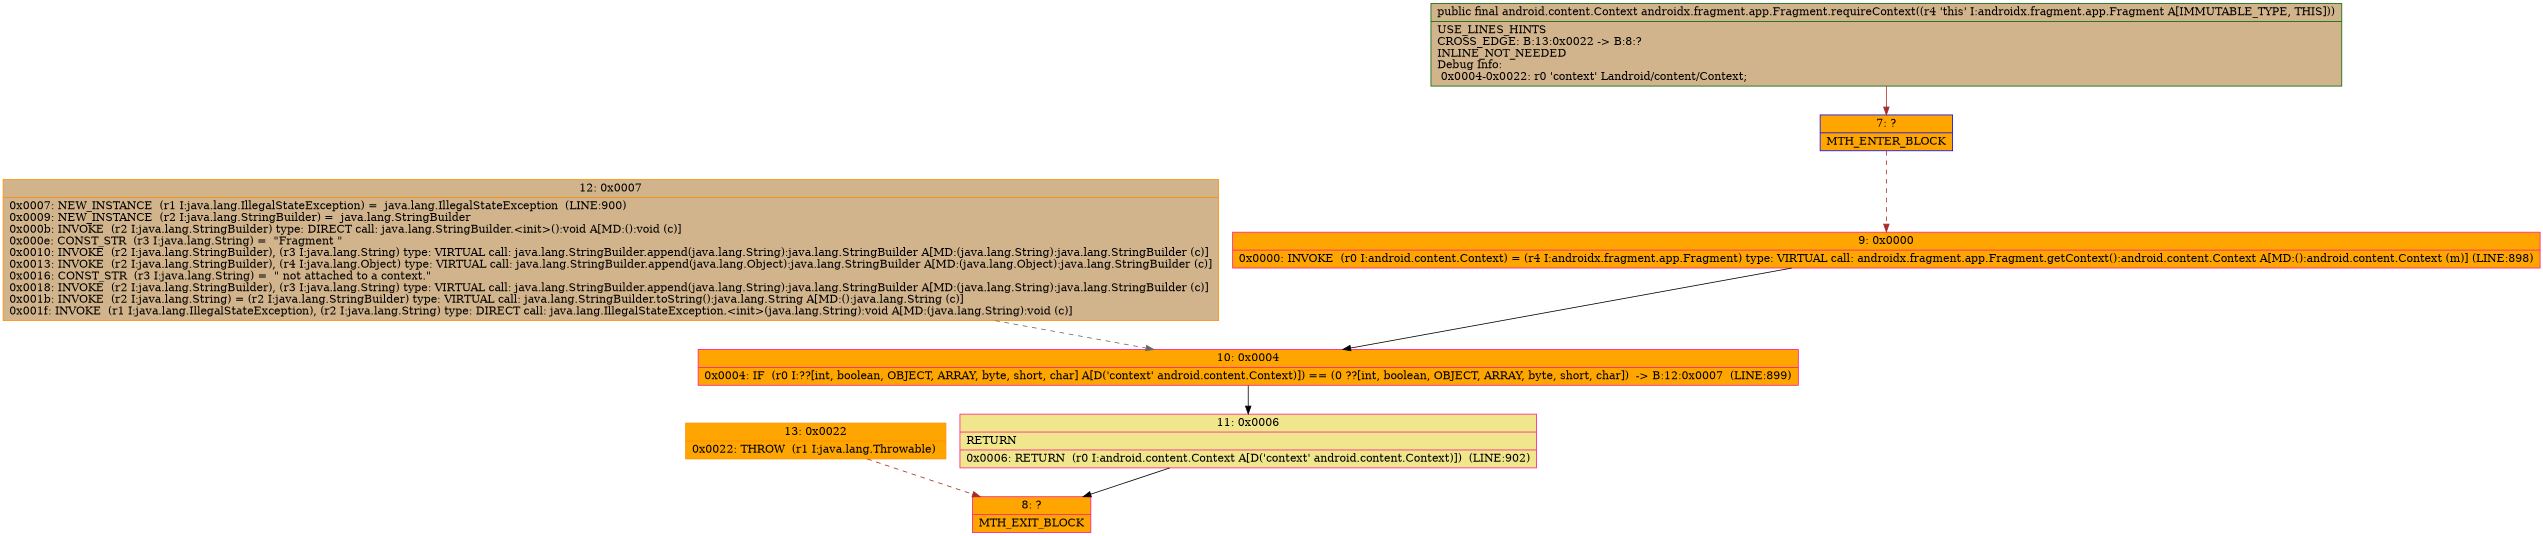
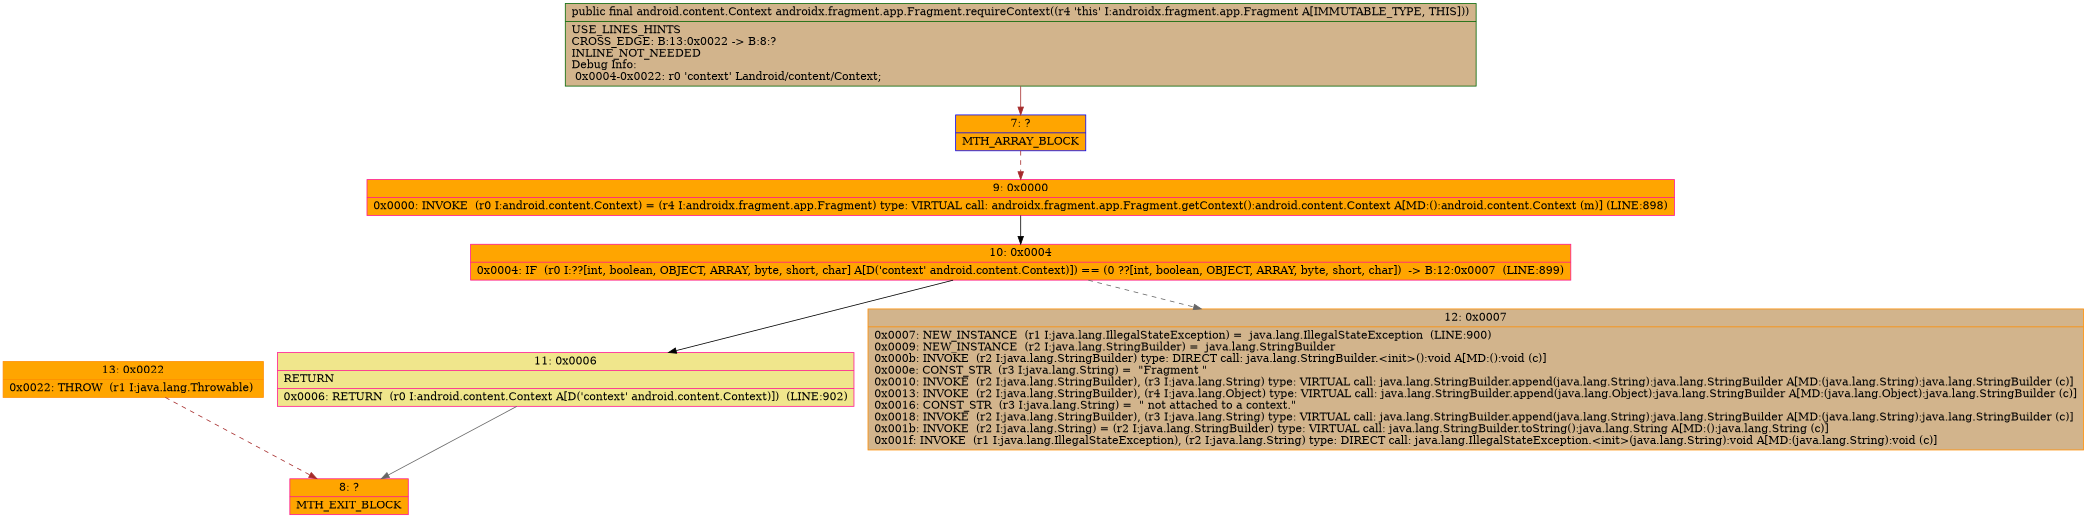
node "7: ?": text "MTH_ENTER_BLOCK" -> "MTH_ARRAY_BLOCK"
edge "12: 0x0007" -> "10: 0x0004": reversed
edge "11: 0x0006" -> "8: ?": color black -> gray40
